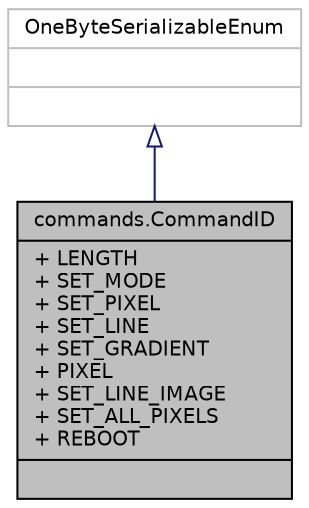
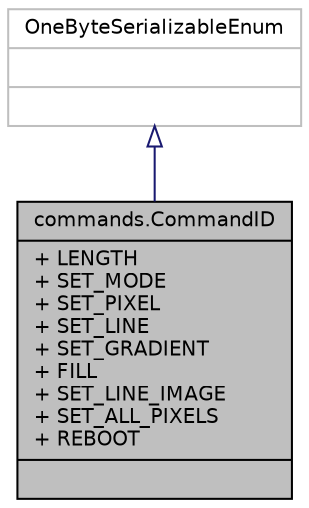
node "commands.CommandID": text "+ PIXEL" -> "+ FILL"
